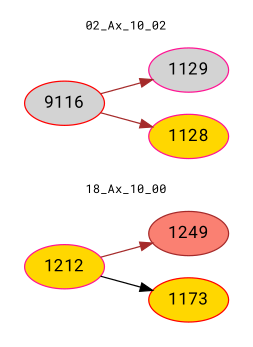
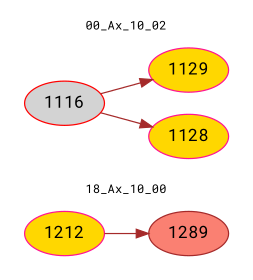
cluster "02_Ax_10_02": label "02_Ax_10_02" -> "00_Ax_10_02"
node "1129": fillcolor lightgrey -> gold
node "9116": label "9116" -> "1116"
node "1249": label "1249" -> "1289"
node "1173": removed
